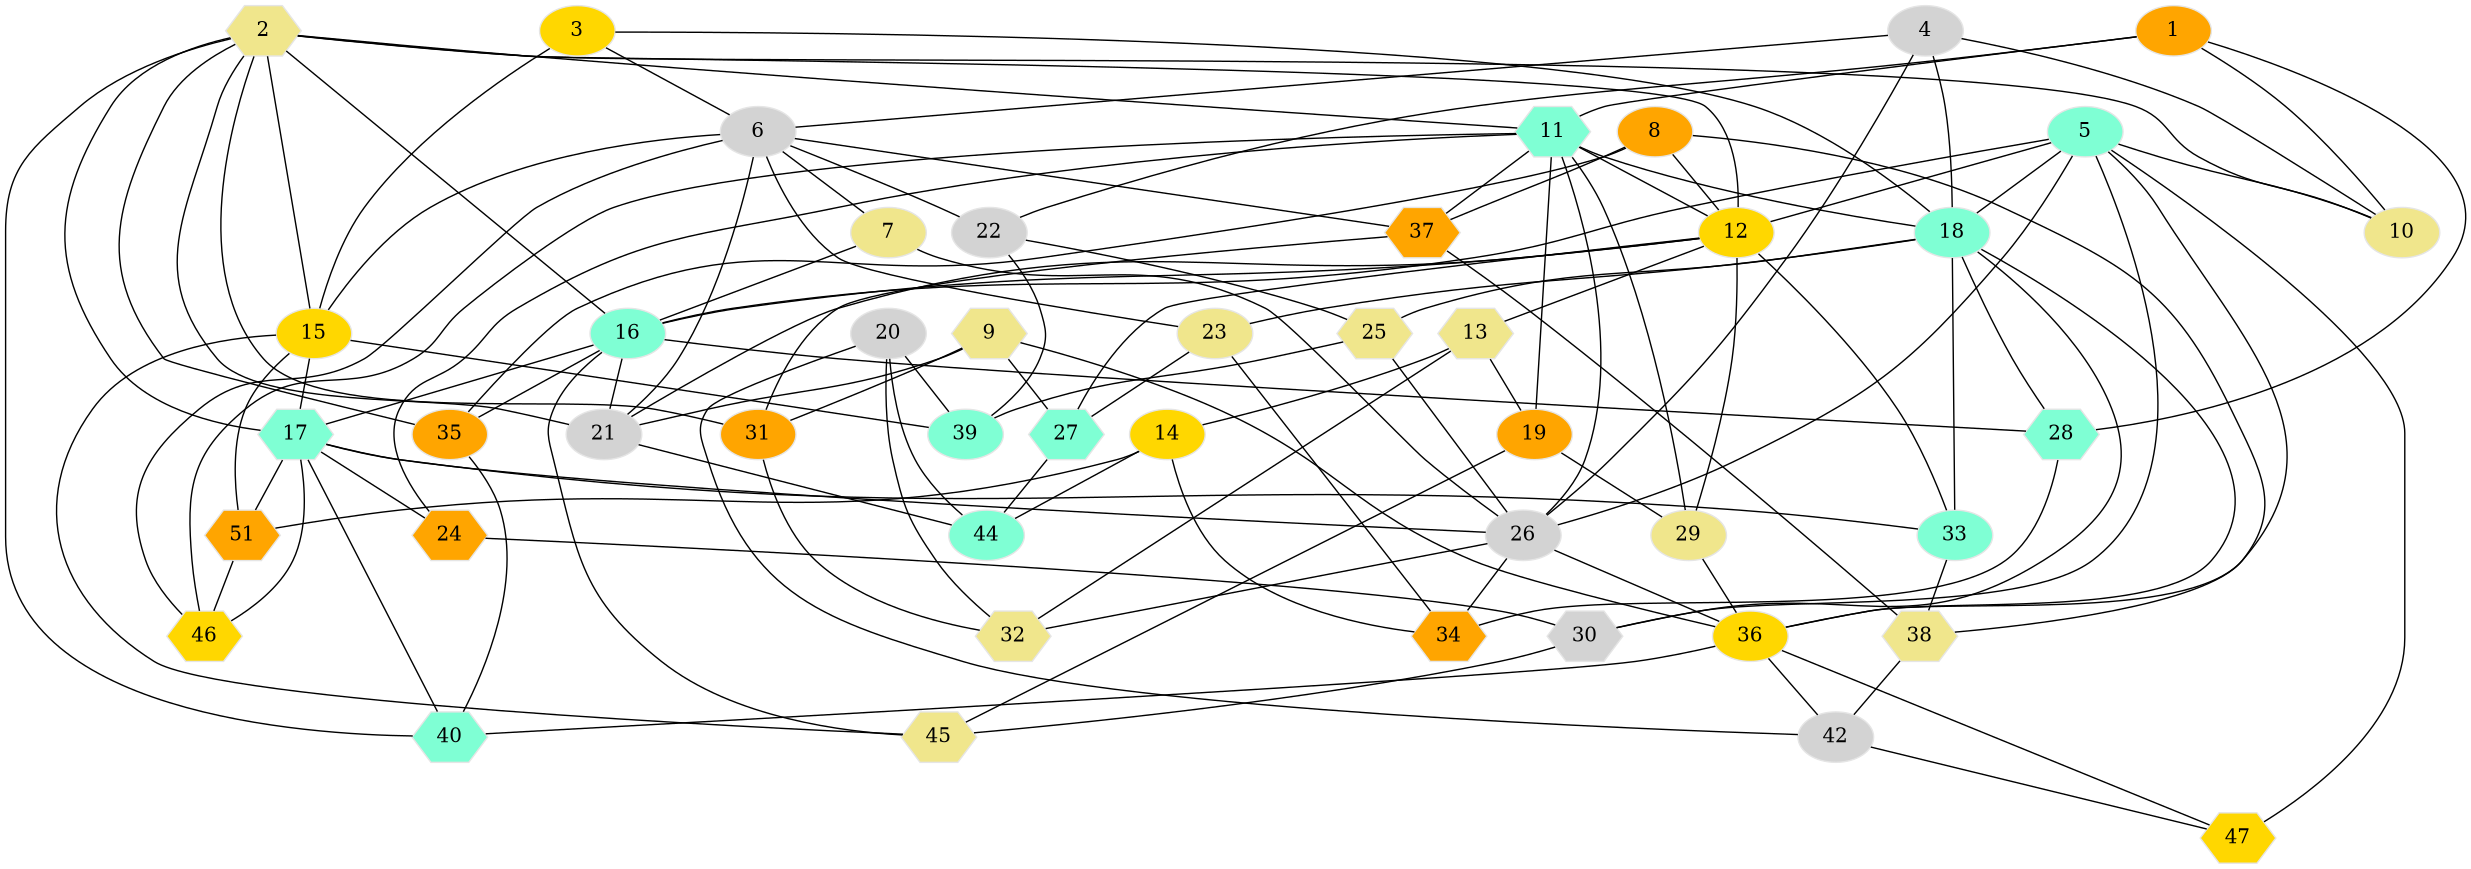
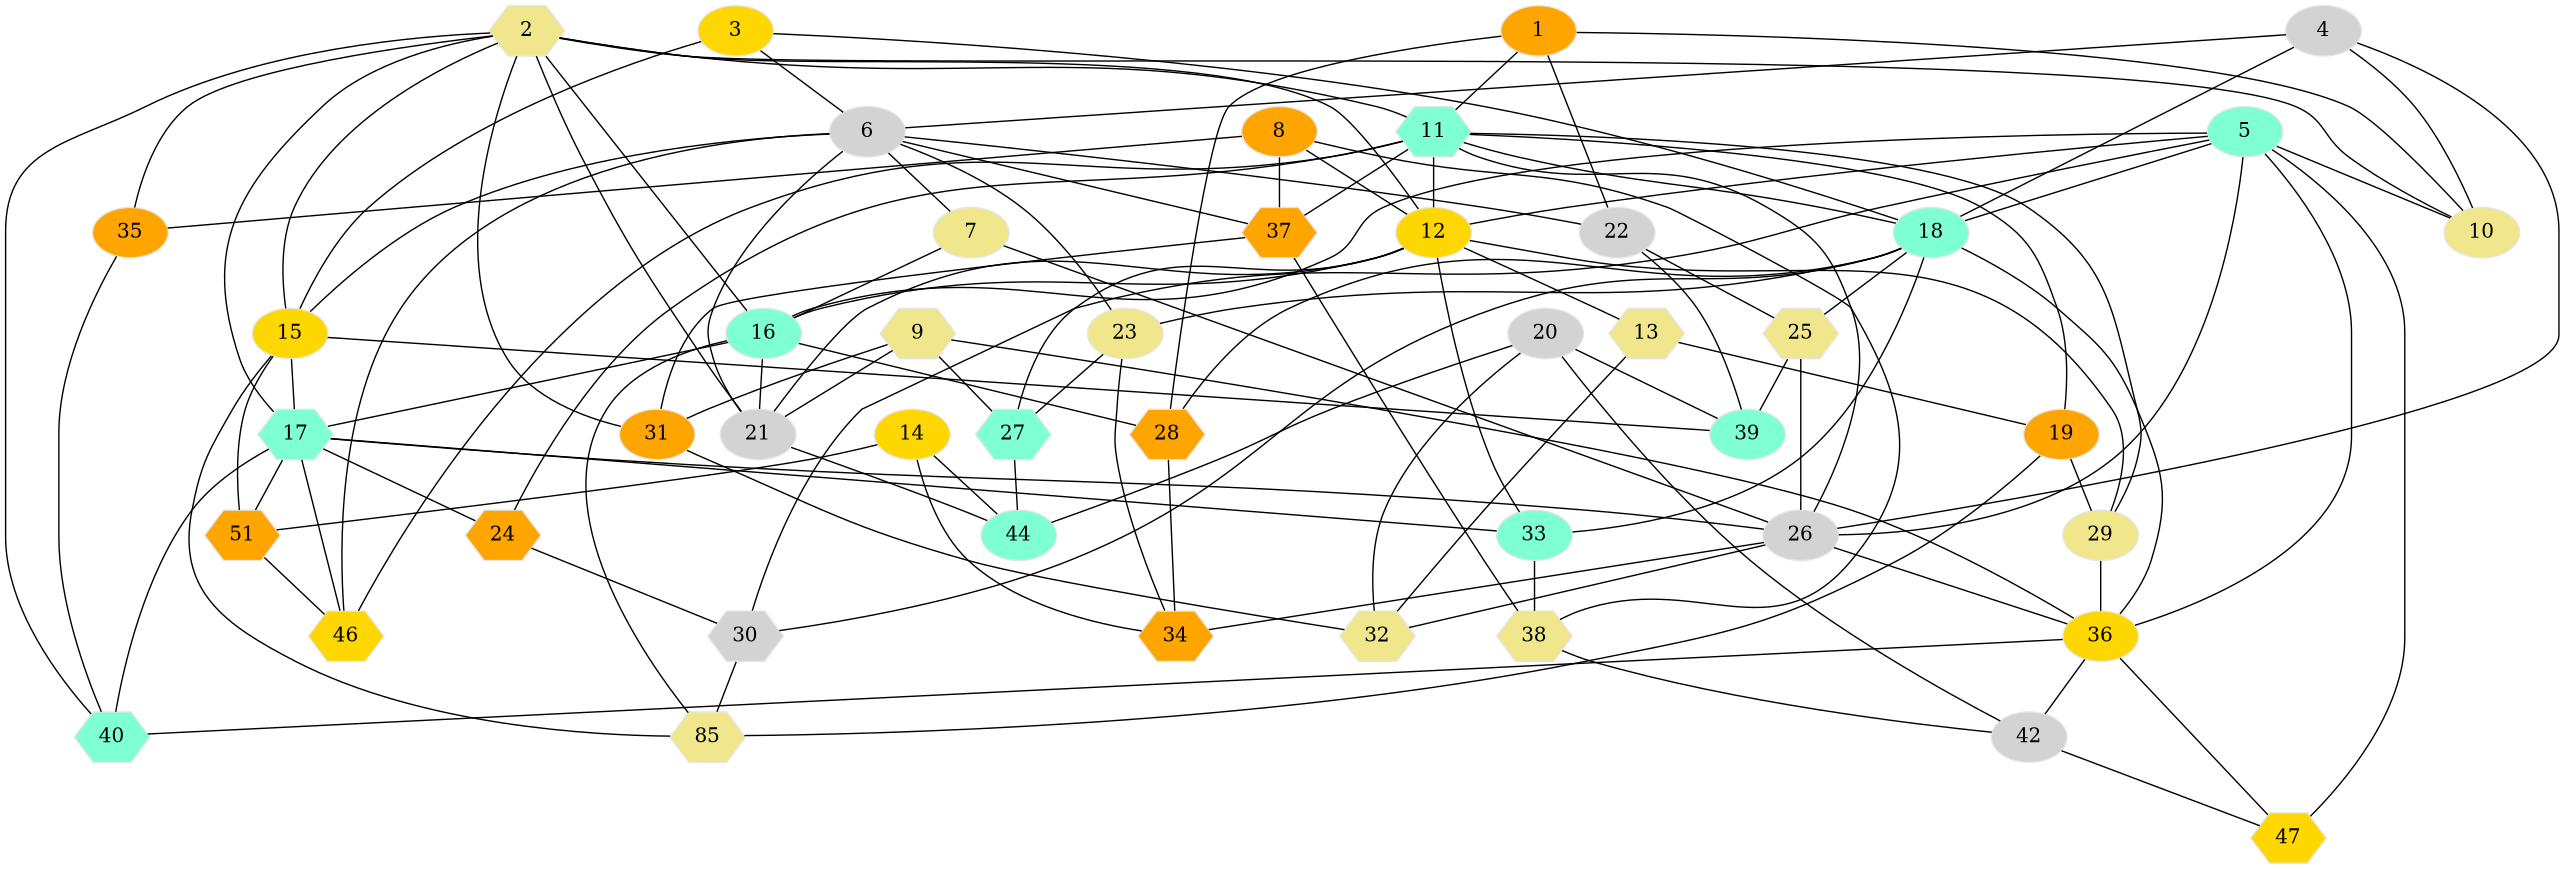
edge "16" -- "35": removed
edge "13" -- "14": removed
node "28": fillcolor aquamarine -> orange
node "45": label "45" -> "85"
